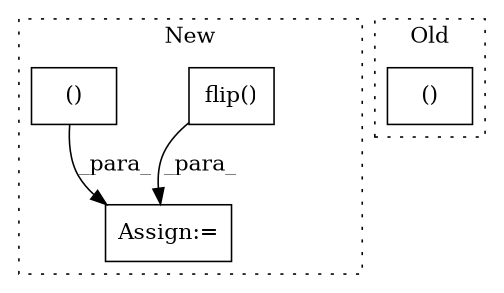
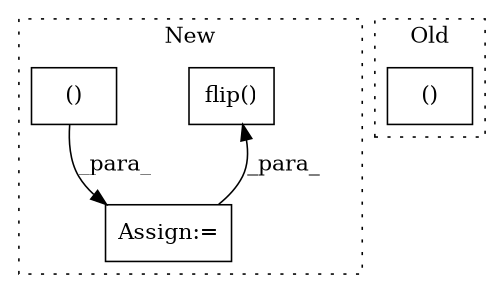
edge "flip()" -> "Assign:=": reversed
